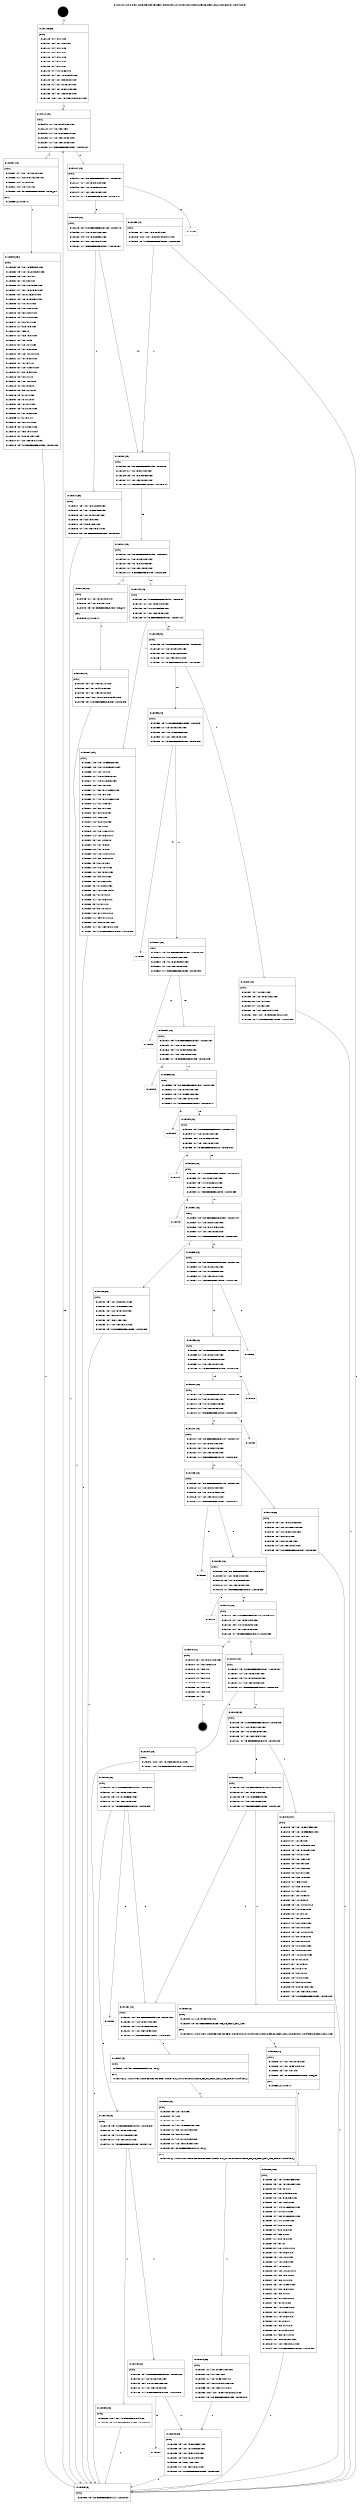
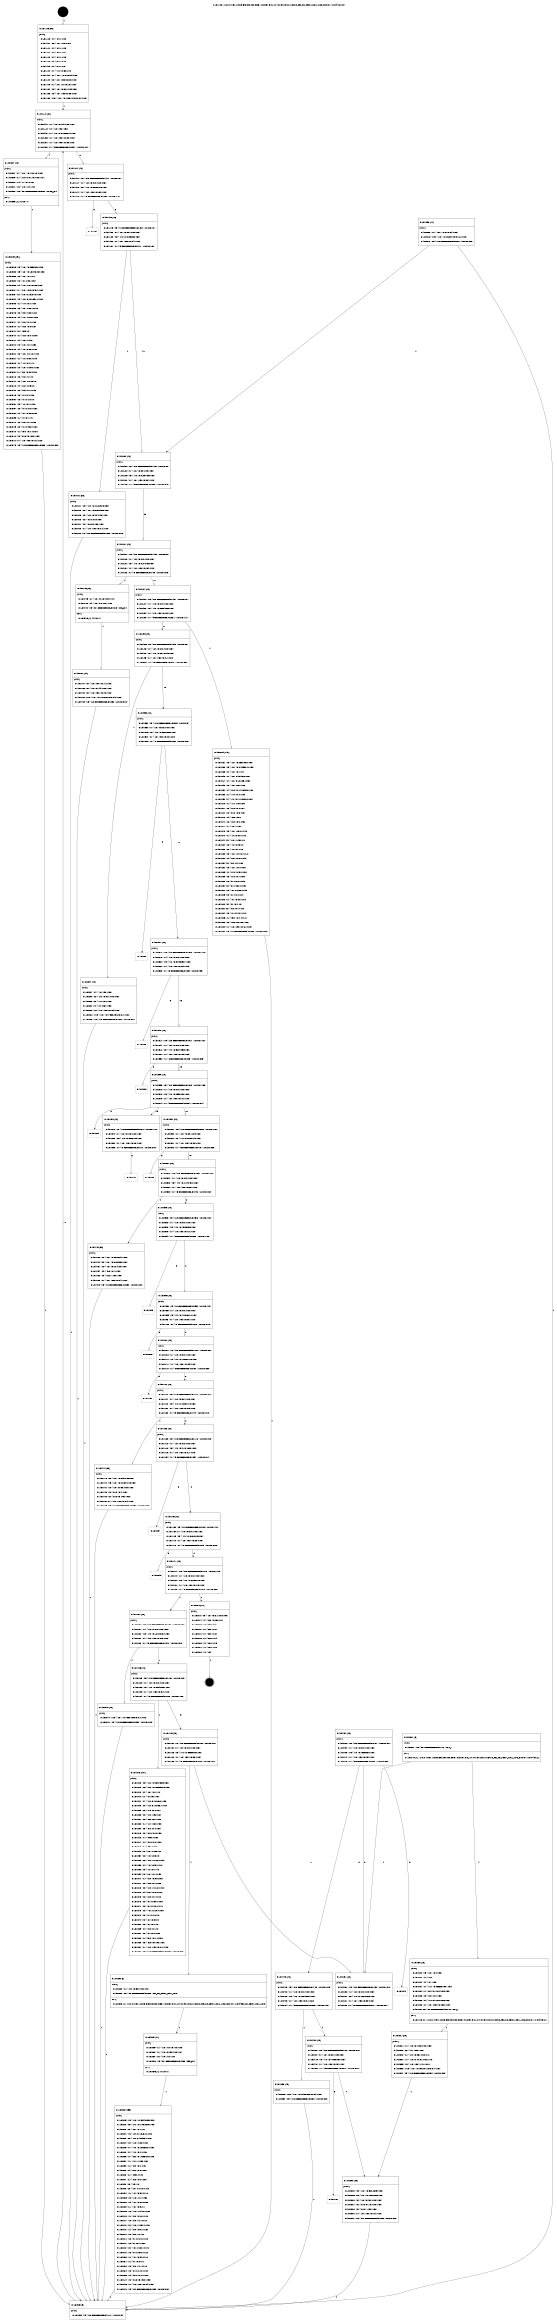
edge "0x40157a [28]" -> "0x401596 [28]": now "0x40155e [28]" -> "0x401596 [28]"
edge "0x4015ea [28]" -> "0x401606 [28]": label " 14" -> " 9"
edge "0x4016e6 [28]" -> "0x4019a7 [5]": reversed
